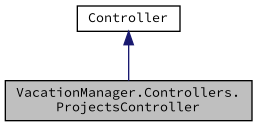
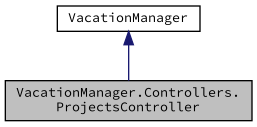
node "Controller": label "Controller" -> "VacationManager"
